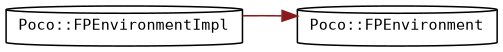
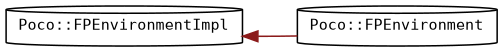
edge "Poco::FPEnvironmentImpl" -> "Poco::FPEnvironment": reversed
